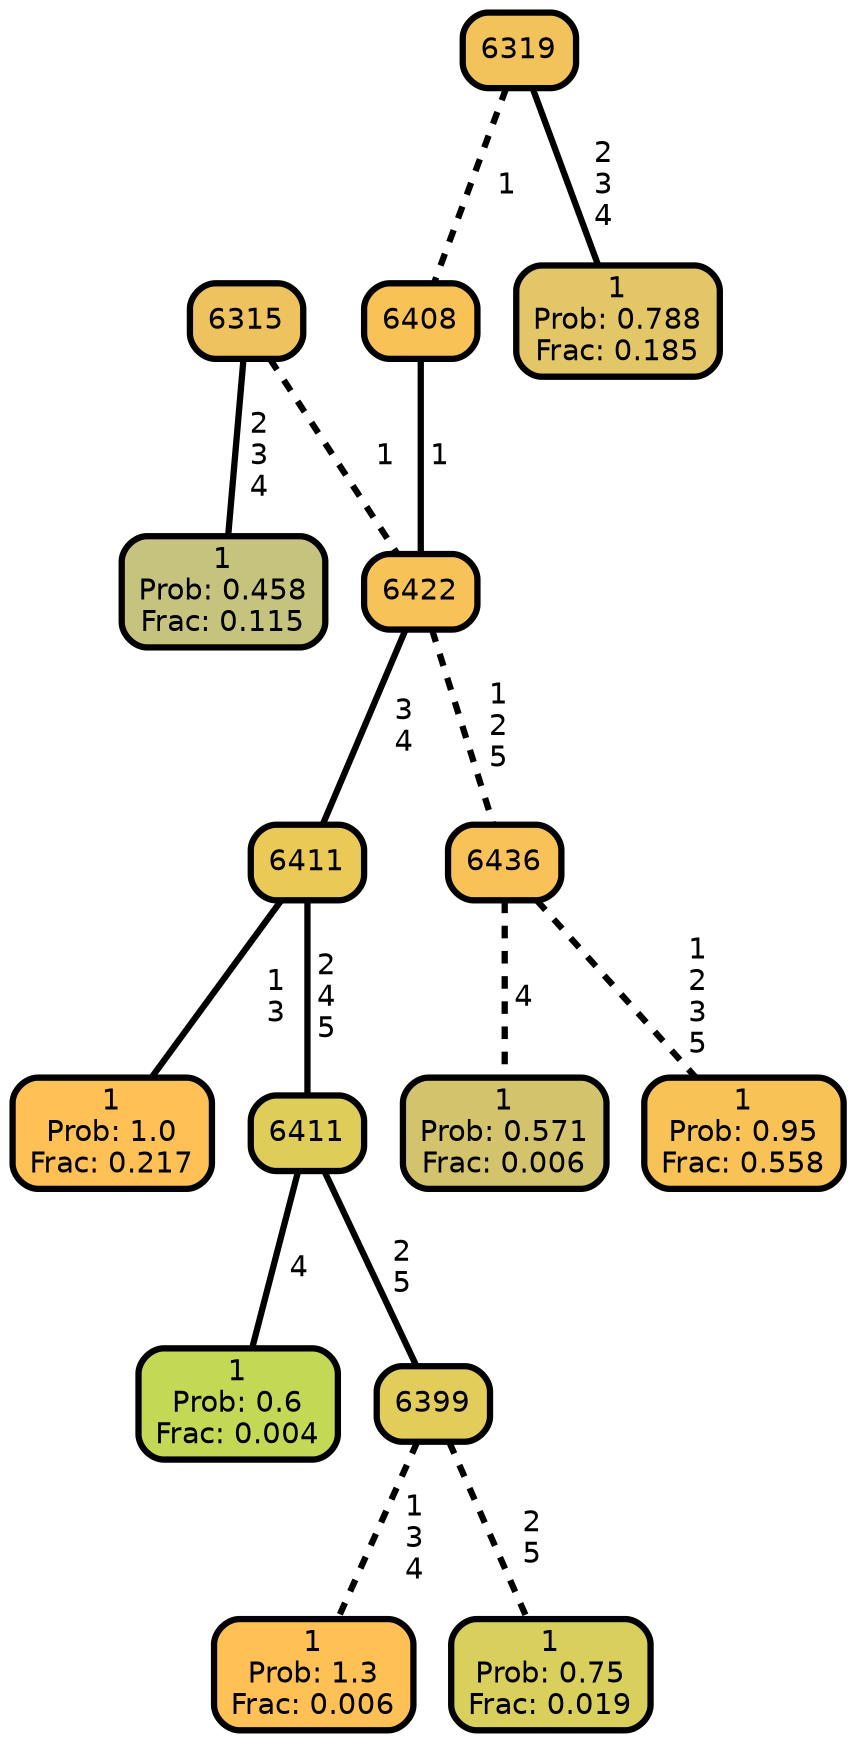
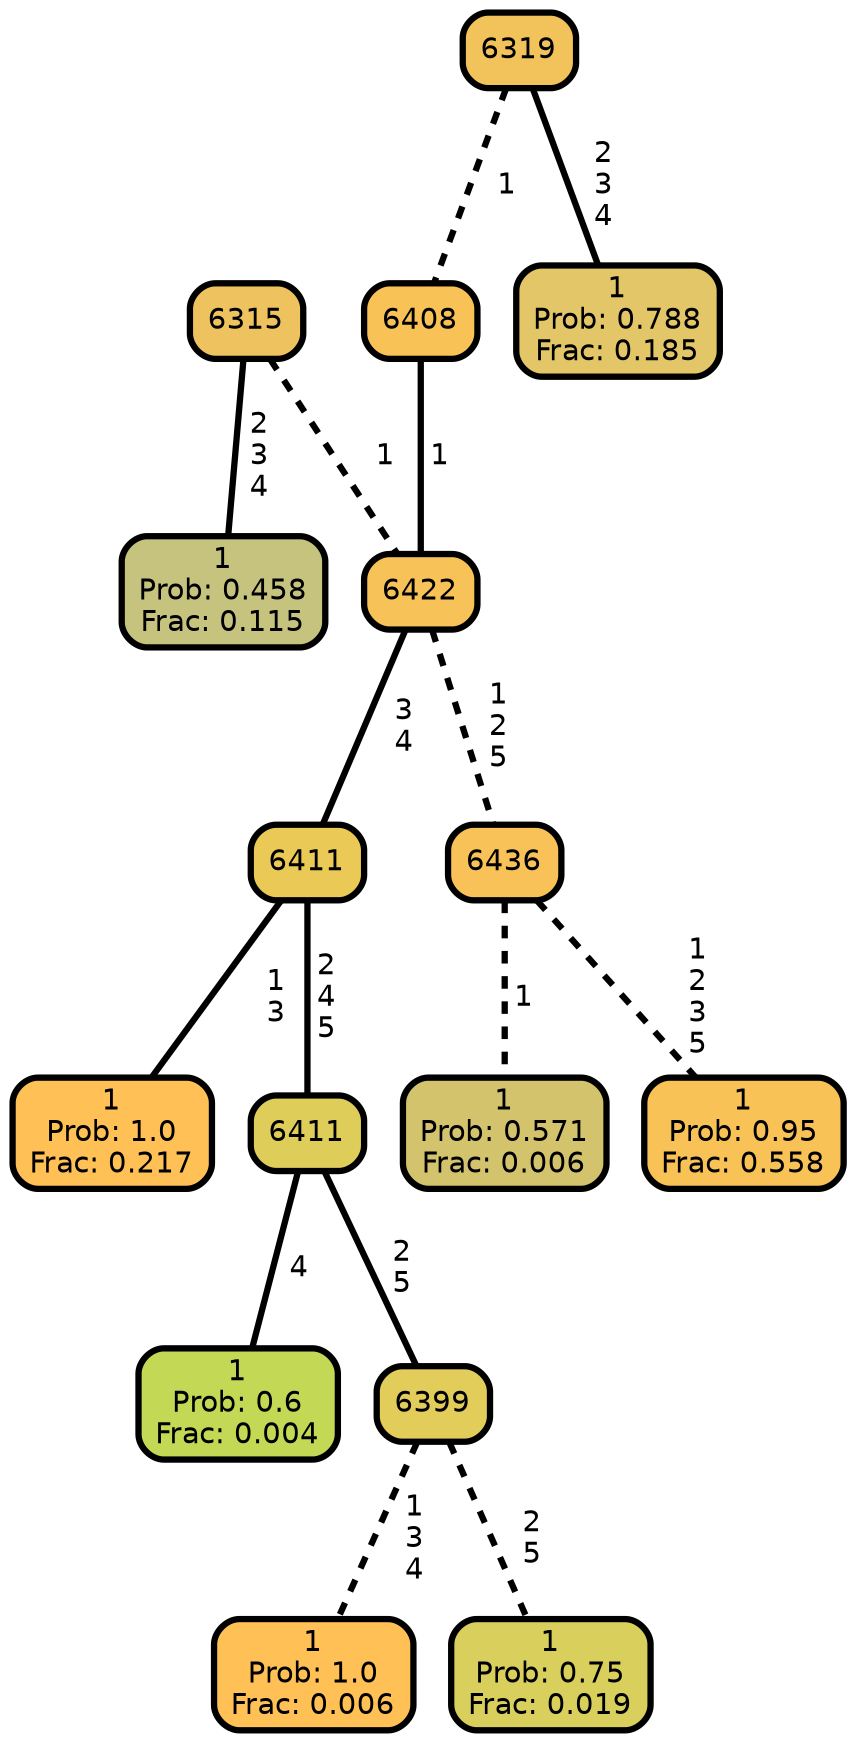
edge "6436" -- "1 Prob: 0.571 Frac: 0.006": label " 4" -> " 1"
node "1 Prob: 1.3 Frac: 0.006": label "1 Prob: 1.3 Frac: 0.006" -> "1 Prob: 1.0 Frac: 0.006"
